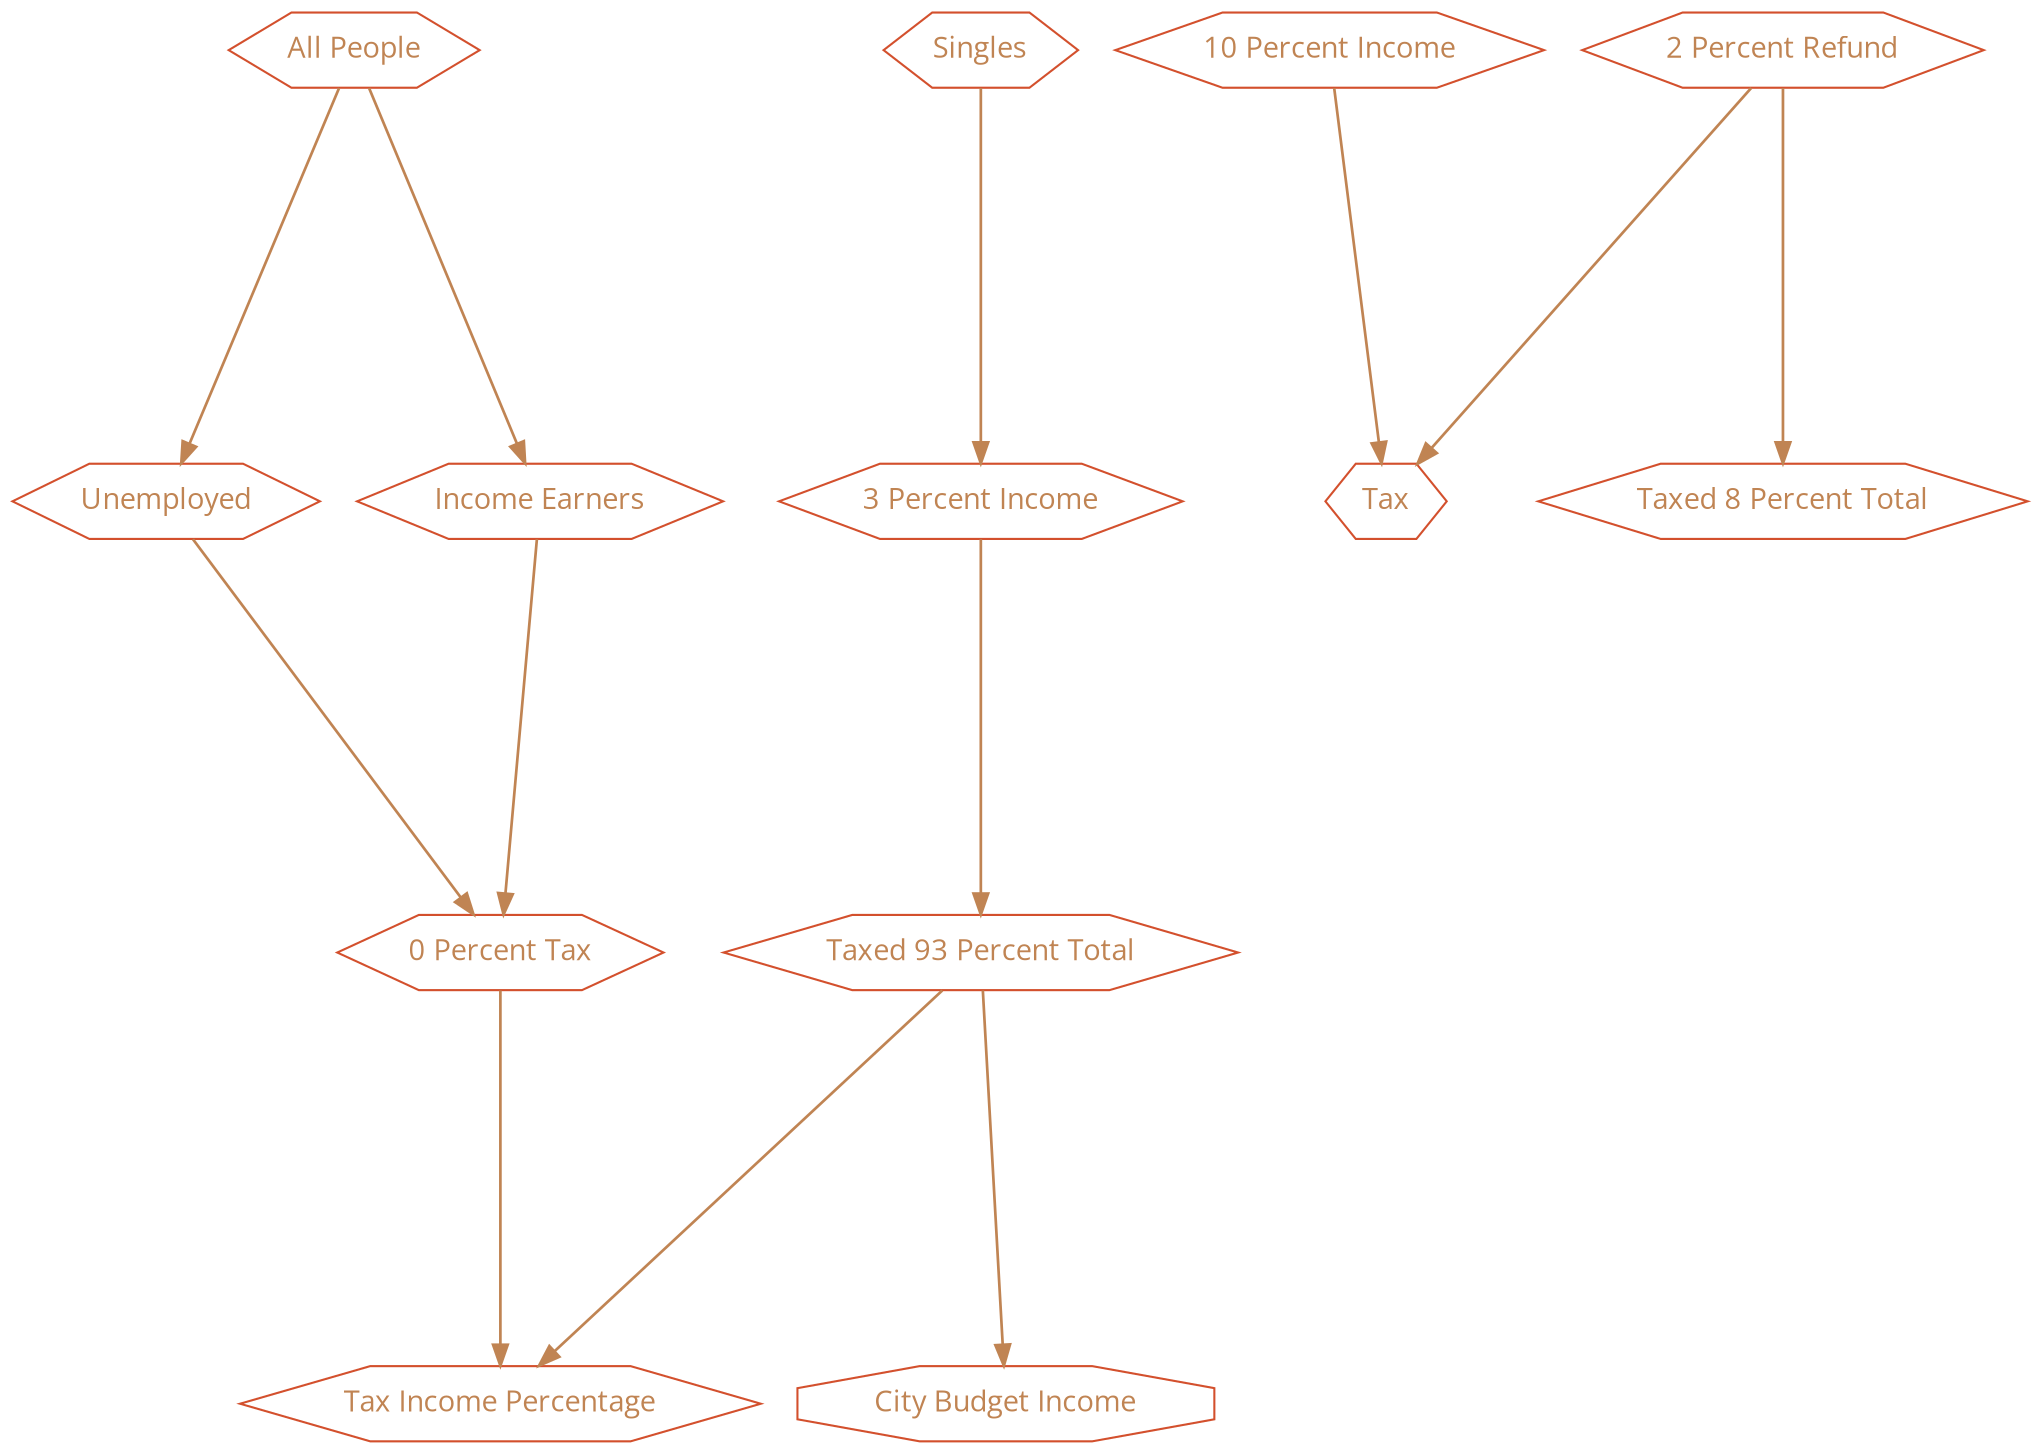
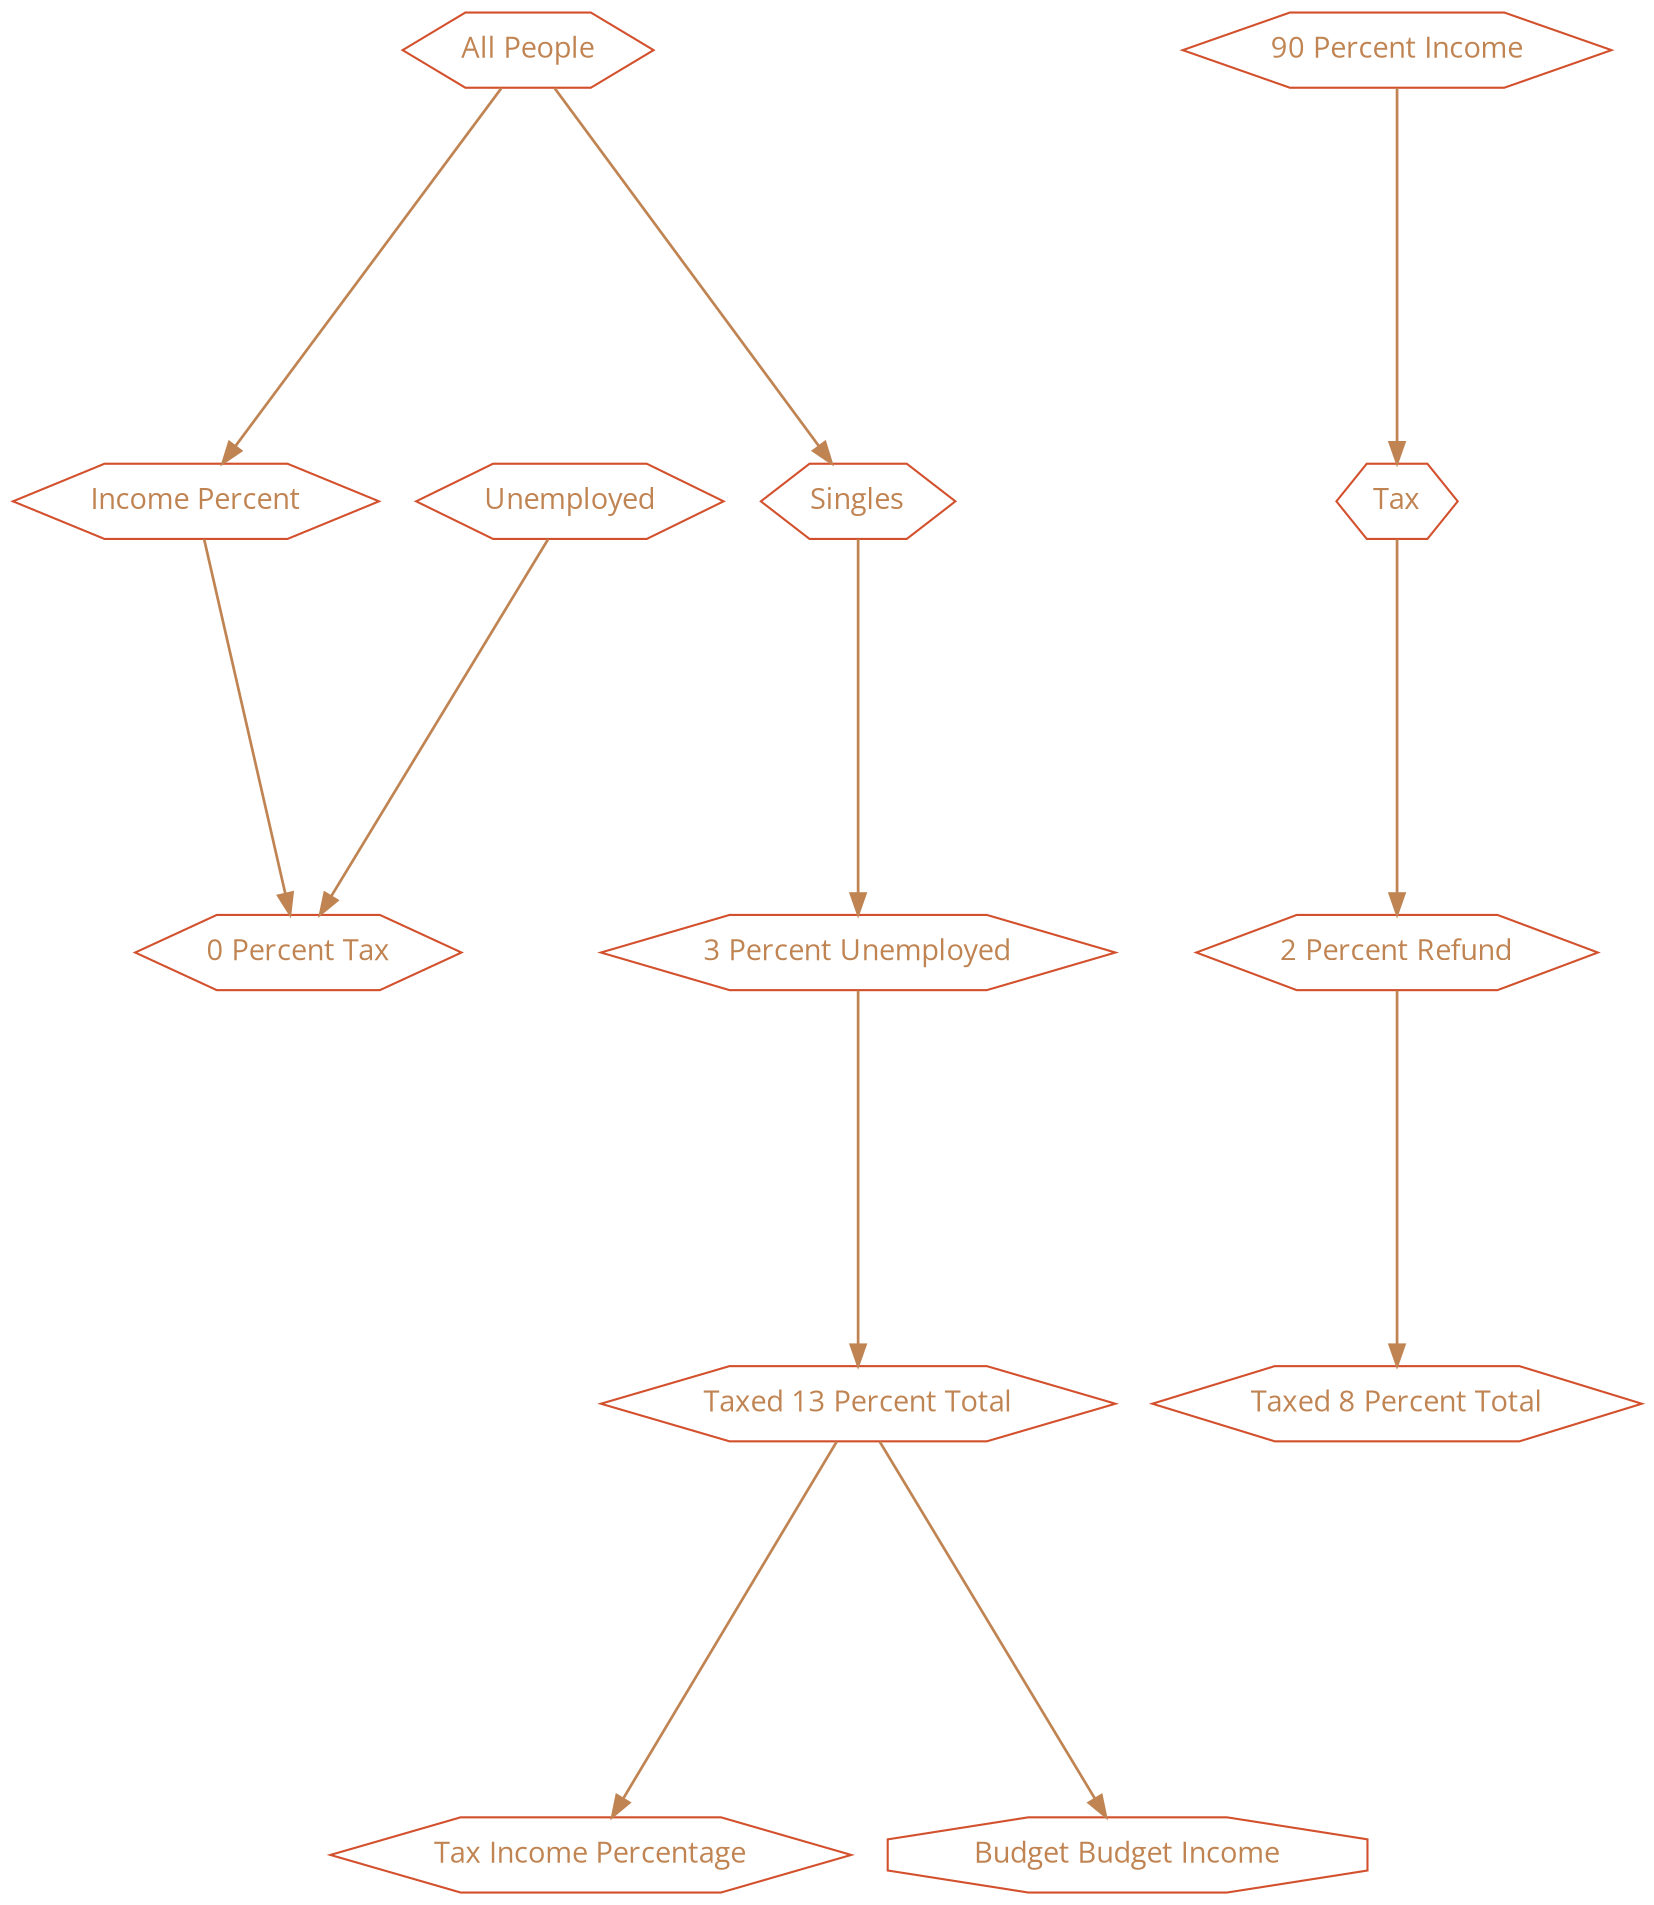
node "10 Percent Income": label "10 Percent Income" -> "90 Percent Income"
edge "All People" -> "Unemployed": now "All People" -> "Singles"
edge "2 Percent Refund" -> "Tax": reversed
node "Income Earners": label "Income Earners" -> "Income Percent"
node "3 Percent Income": label "3 Percent Income" -> "3 Percent Unemployed"
node "Taxed 93 Percent Total": label "Taxed 93 Percent Total" -> "Taxed 13 Percent Total"
edge "0 Percent Tax" -> "Tax Income Percentage": removed
node "City Budget Income": label "City Budget Income" -> "Budget Budget Income"
